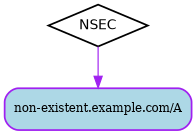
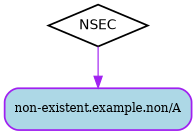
node "non-existent.example.com/A": label "non-existent.example.com/A" -> "non-existent.example.non/A"
